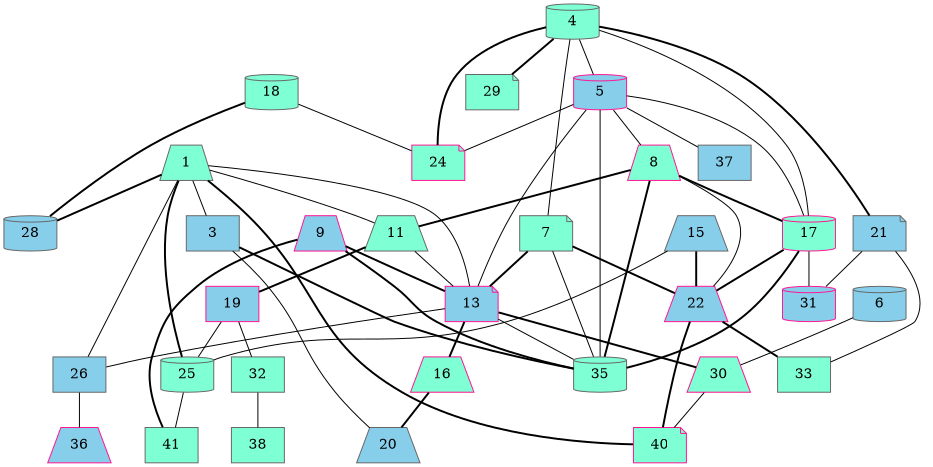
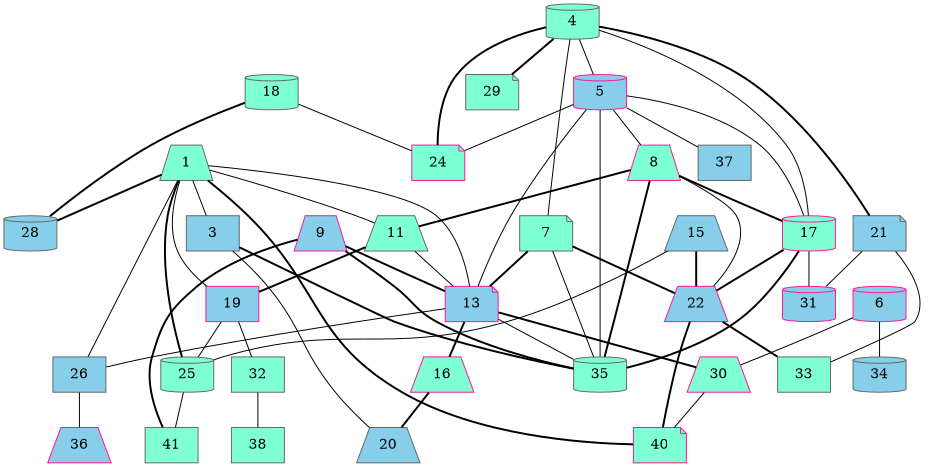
edge "1" -- "19": added
node "6": color gray40 -> deeppink
node "34": added
